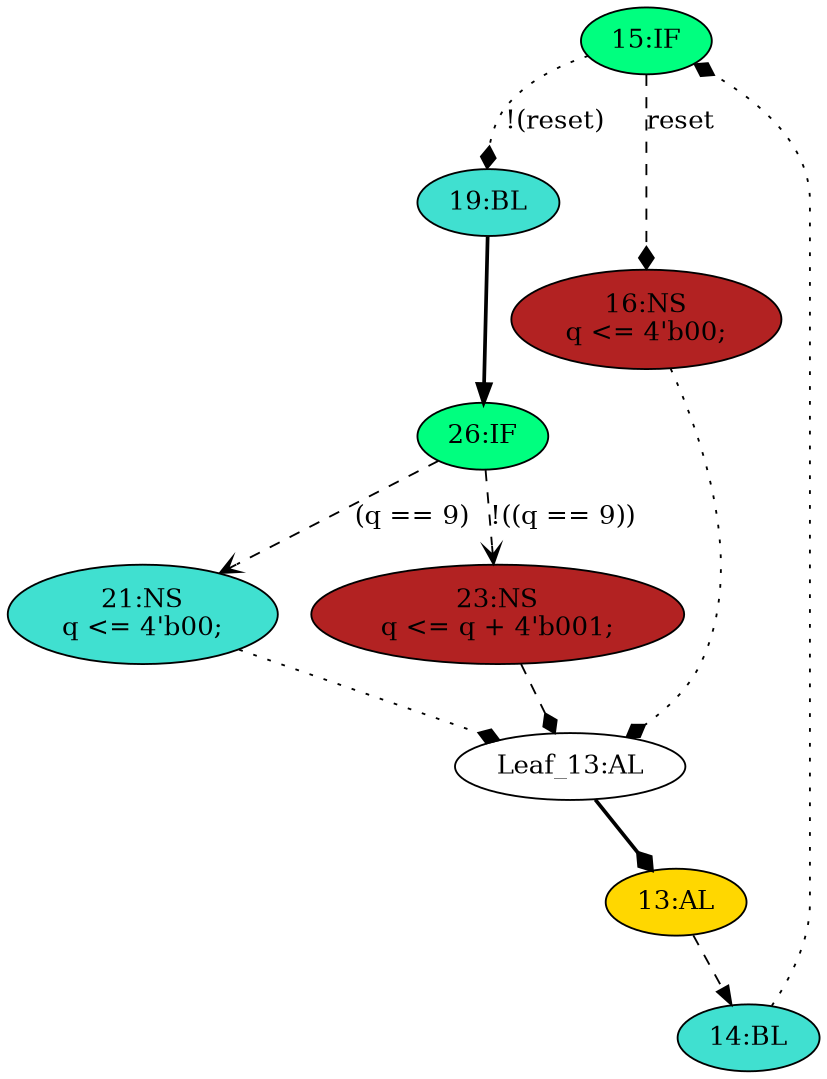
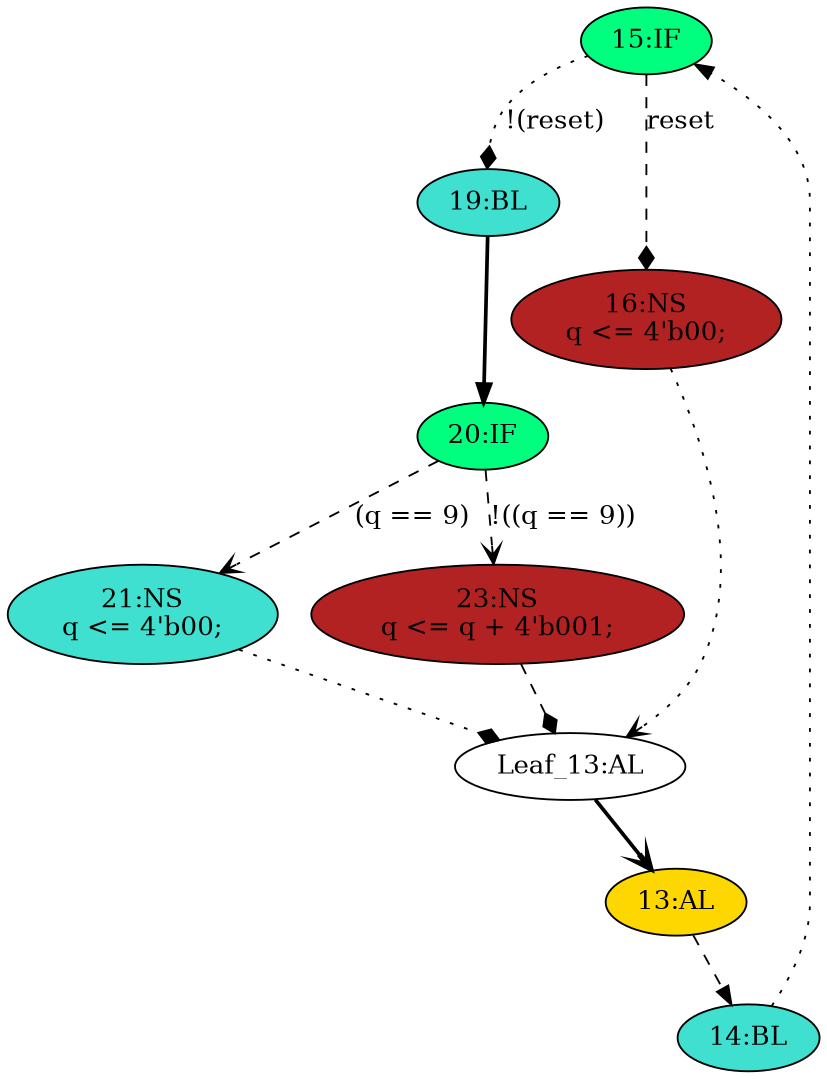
node "26:IF": label "26:IF" -> "20:IF"
edge "14:BL" -> "15:IF": arrowhead diamond -> normal
edge "16:NS q <= 4'b00;" -> "Leaf_13:AL": arrowhead diamond -> vee
edge "Leaf_13:AL" -> "13:AL": arrowhead diamond -> vee
